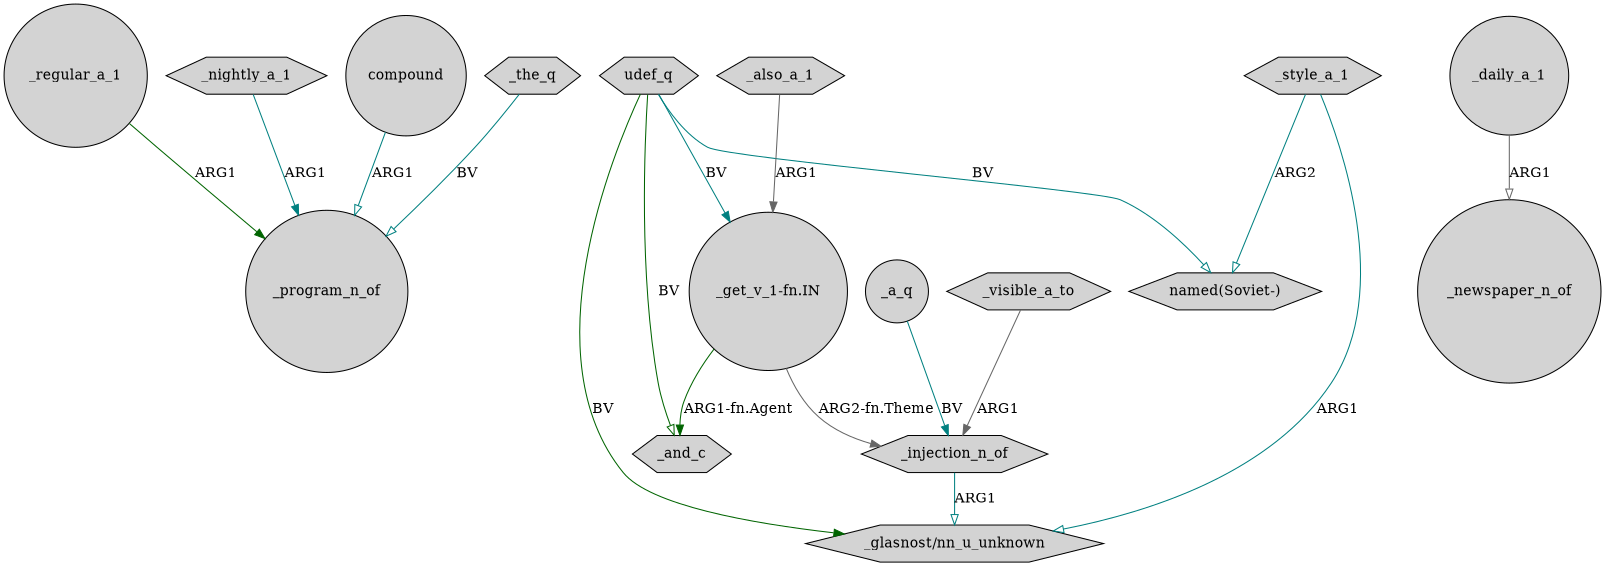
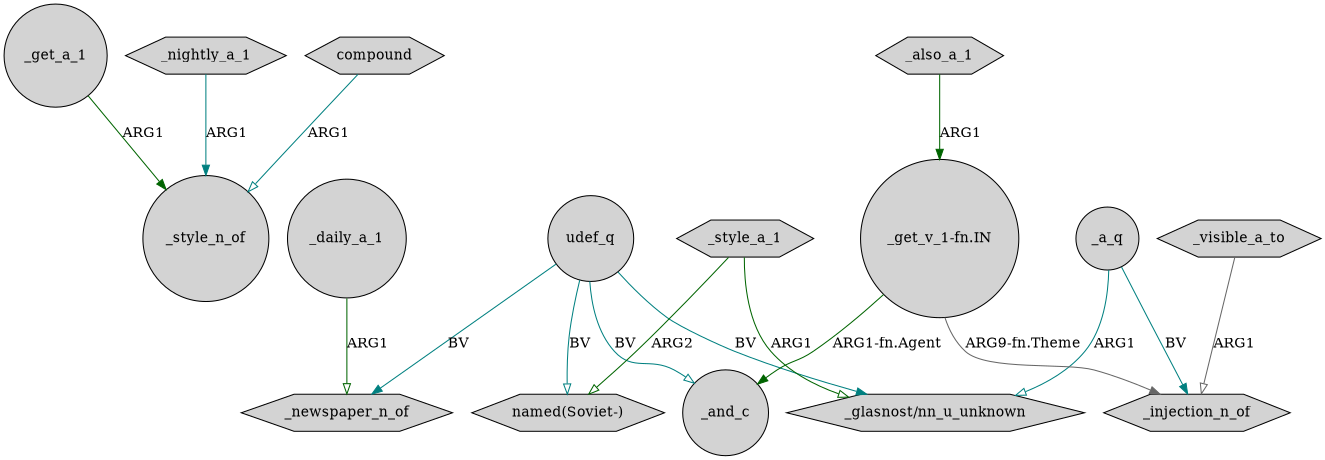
node "_regular_a_1": label "_regular_a_1" -> "_get_a_1"
node "compound": shape circle -> hexagon
node "_the_q": removed
node "udef_q": shape hexagon -> circle
edge "_also_a_1" -> "_get_v_1-fn.IN": color gray40 -> darkgreen
edge "udef_q" -> "_get_v_1-fn.IN": now "udef_q" -> "_newspaper_n_of"
edge "_daily_a_1" -> "_newspaper_n_of": color gray40 -> darkgreen
edge "_style_a_1" -> "named(Soviet-)": color teal -> darkgreen
edge "udef_q" -> "_and_c": color darkgreen -> teal
node "_program_n_of": label "_program_n_of" -> "_style_n_of"
node "_newspaper_n_of": shape circle -> hexagon
edge "_visible_a_to" -> "_injection_n_of": arrowhead normal -> onormal
edge "_style_a_1" -> "_glasnost/nn_u_unknown": color teal -> darkgreen
edge "udef_q" -> "_glasnost/nn_u_unknown": color darkgreen -> teal
edge "_get_v_1-fn.IN" -> "_injection_n_of": label "ARG2-fn.Theme" -> "ARG9-fn.Theme"
node "_and_c": shape hexagon -> circle
edge "_injection_n_of" -> "_glasnost/nn_u_unknown": now "_a_q" -> "_glasnost/nn_u_unknown"
